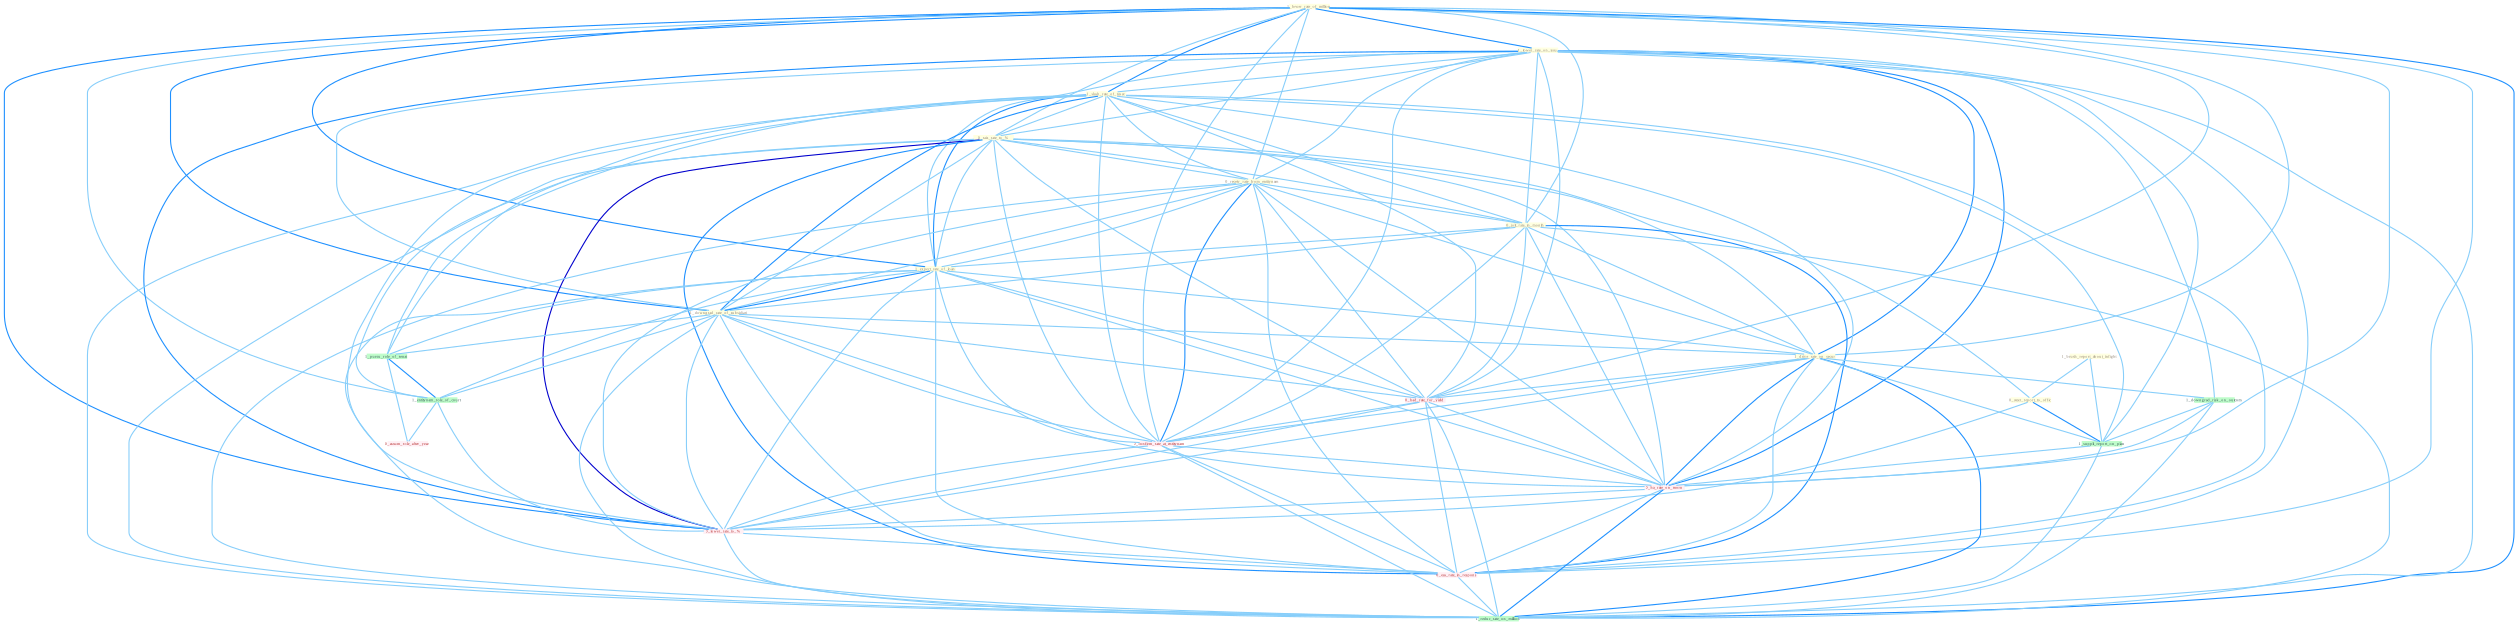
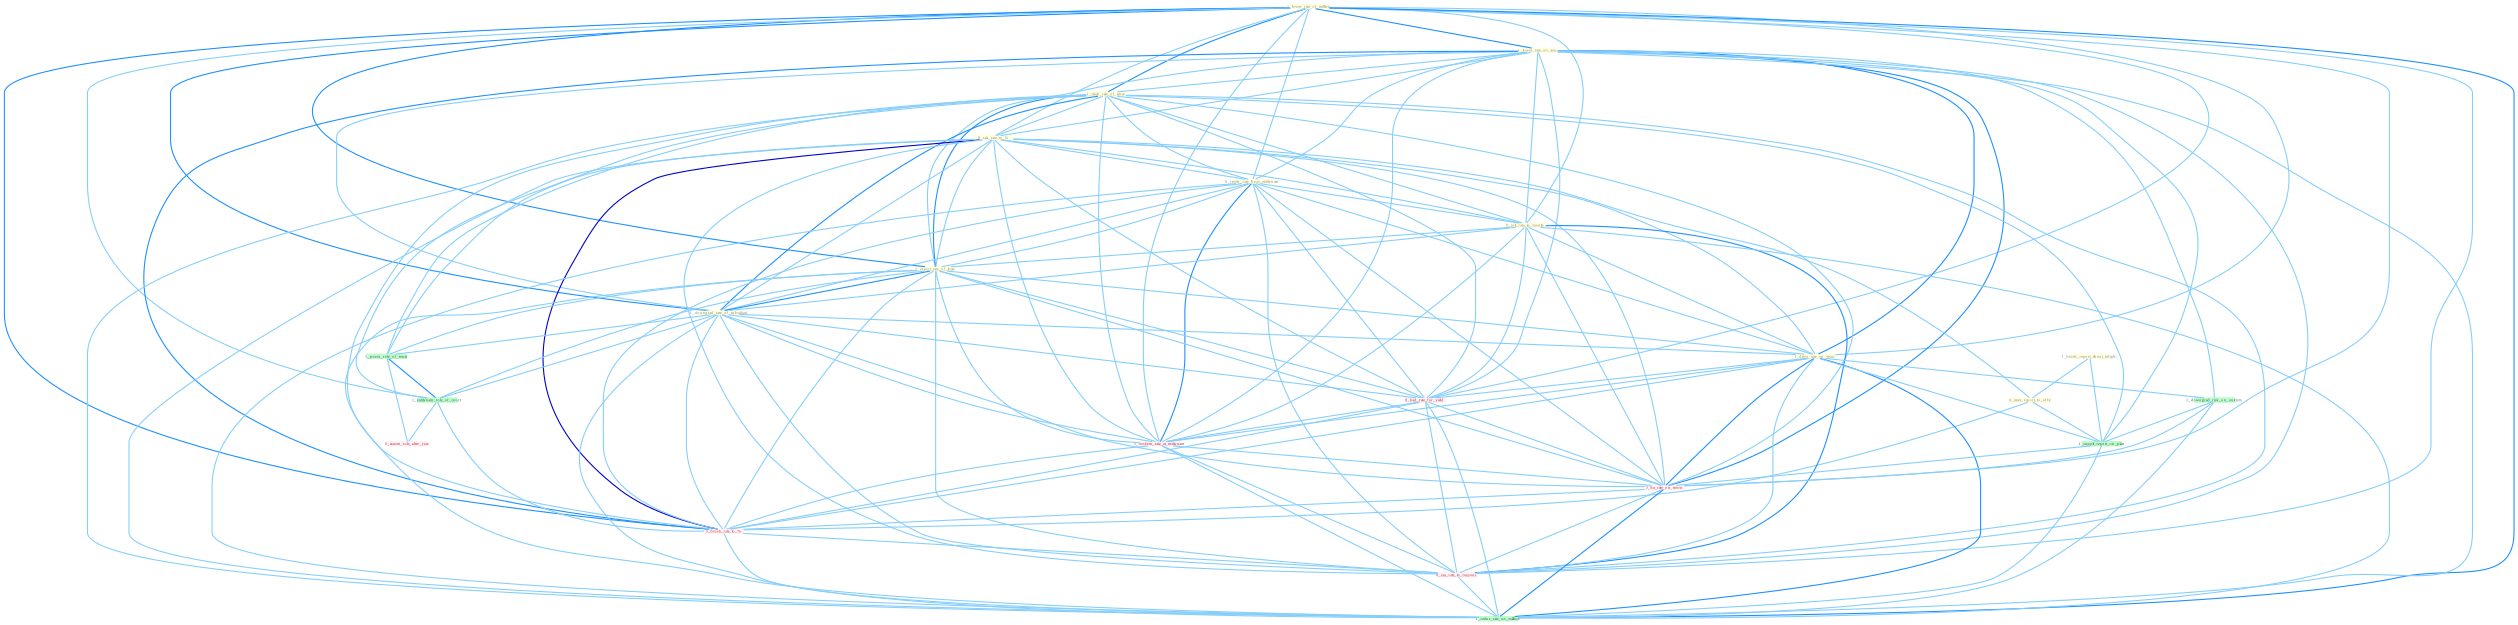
edge "0_steer_report_to_offic" -- "1_suppli_report_on_plan": color #1e90ff -> #87cefa
edge "0_rais_rate_to_%" -- "0_eas_rate_in_respons": color #1e90ff -> #87cefa
node "0_lower_rate_to_%": label "0_lower_rate_to_%" -> "0_brush_rate_to_%"
